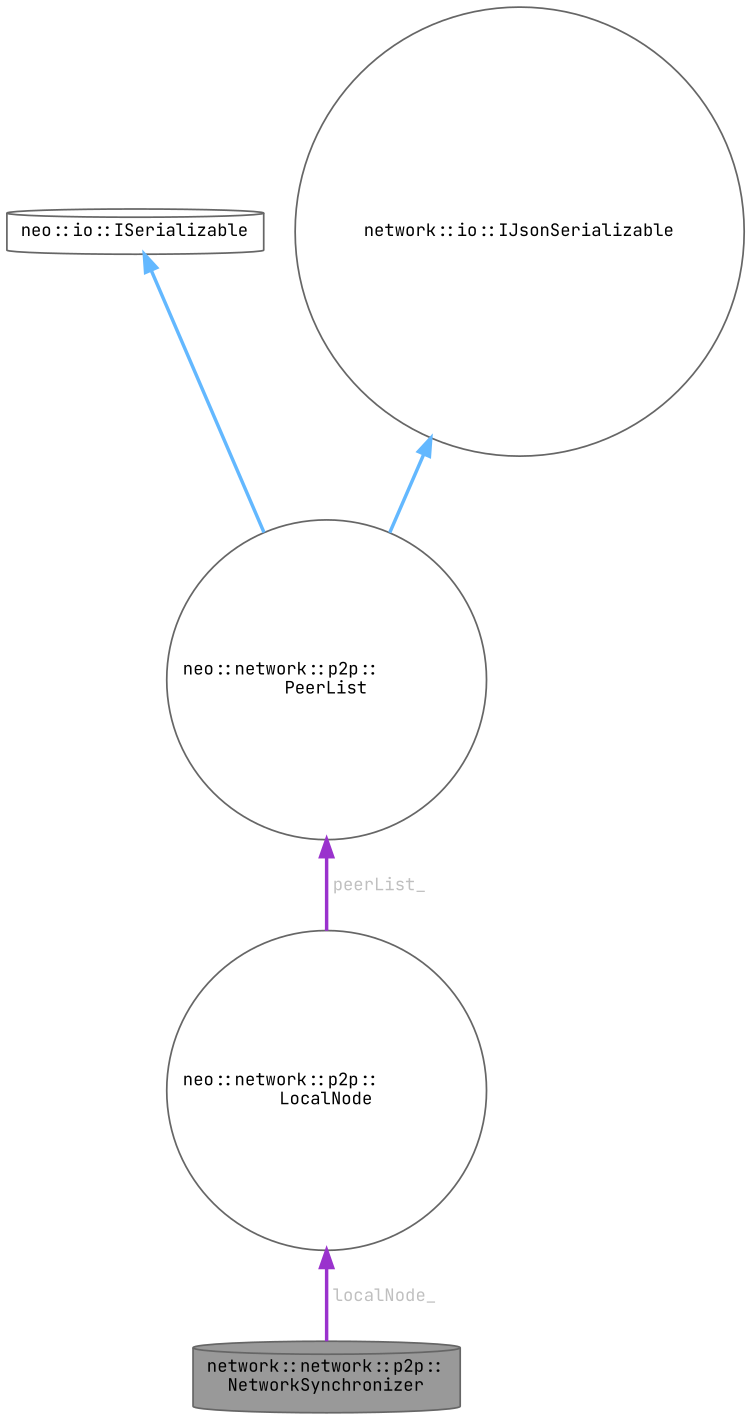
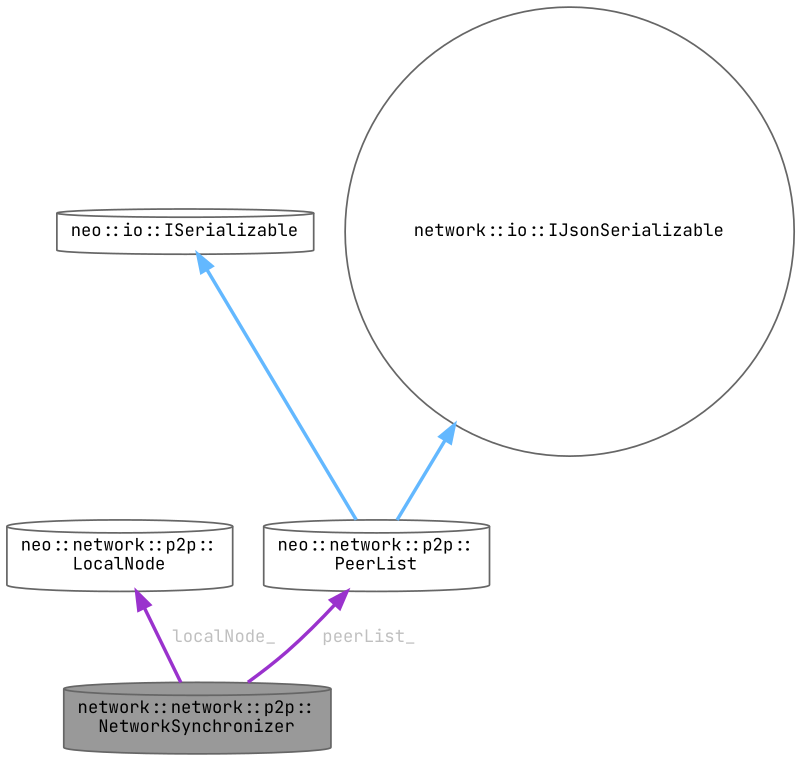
node "neo::network::p2p:: PeerList": shape circle -> cylinder
edge "neo::network::p2p:: LocalNode" -> "neo::network::p2p:: PeerList": now "network::network::p2p:: NetworkSynchronizer" -> "neo::network::p2p:: PeerList"
node "neo::network::p2p:: LocalNode": shape circle -> cylinder
